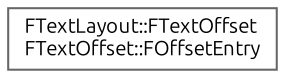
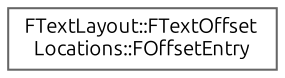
node "FTextLayout::FTextOffset FTextOffset::FOffsetEntry": label "FTextLayout::FTextOffset FTextOffset::FOffsetEntry" -> "FTextLayout::FTextOffset Locations::FOffsetEntry"
